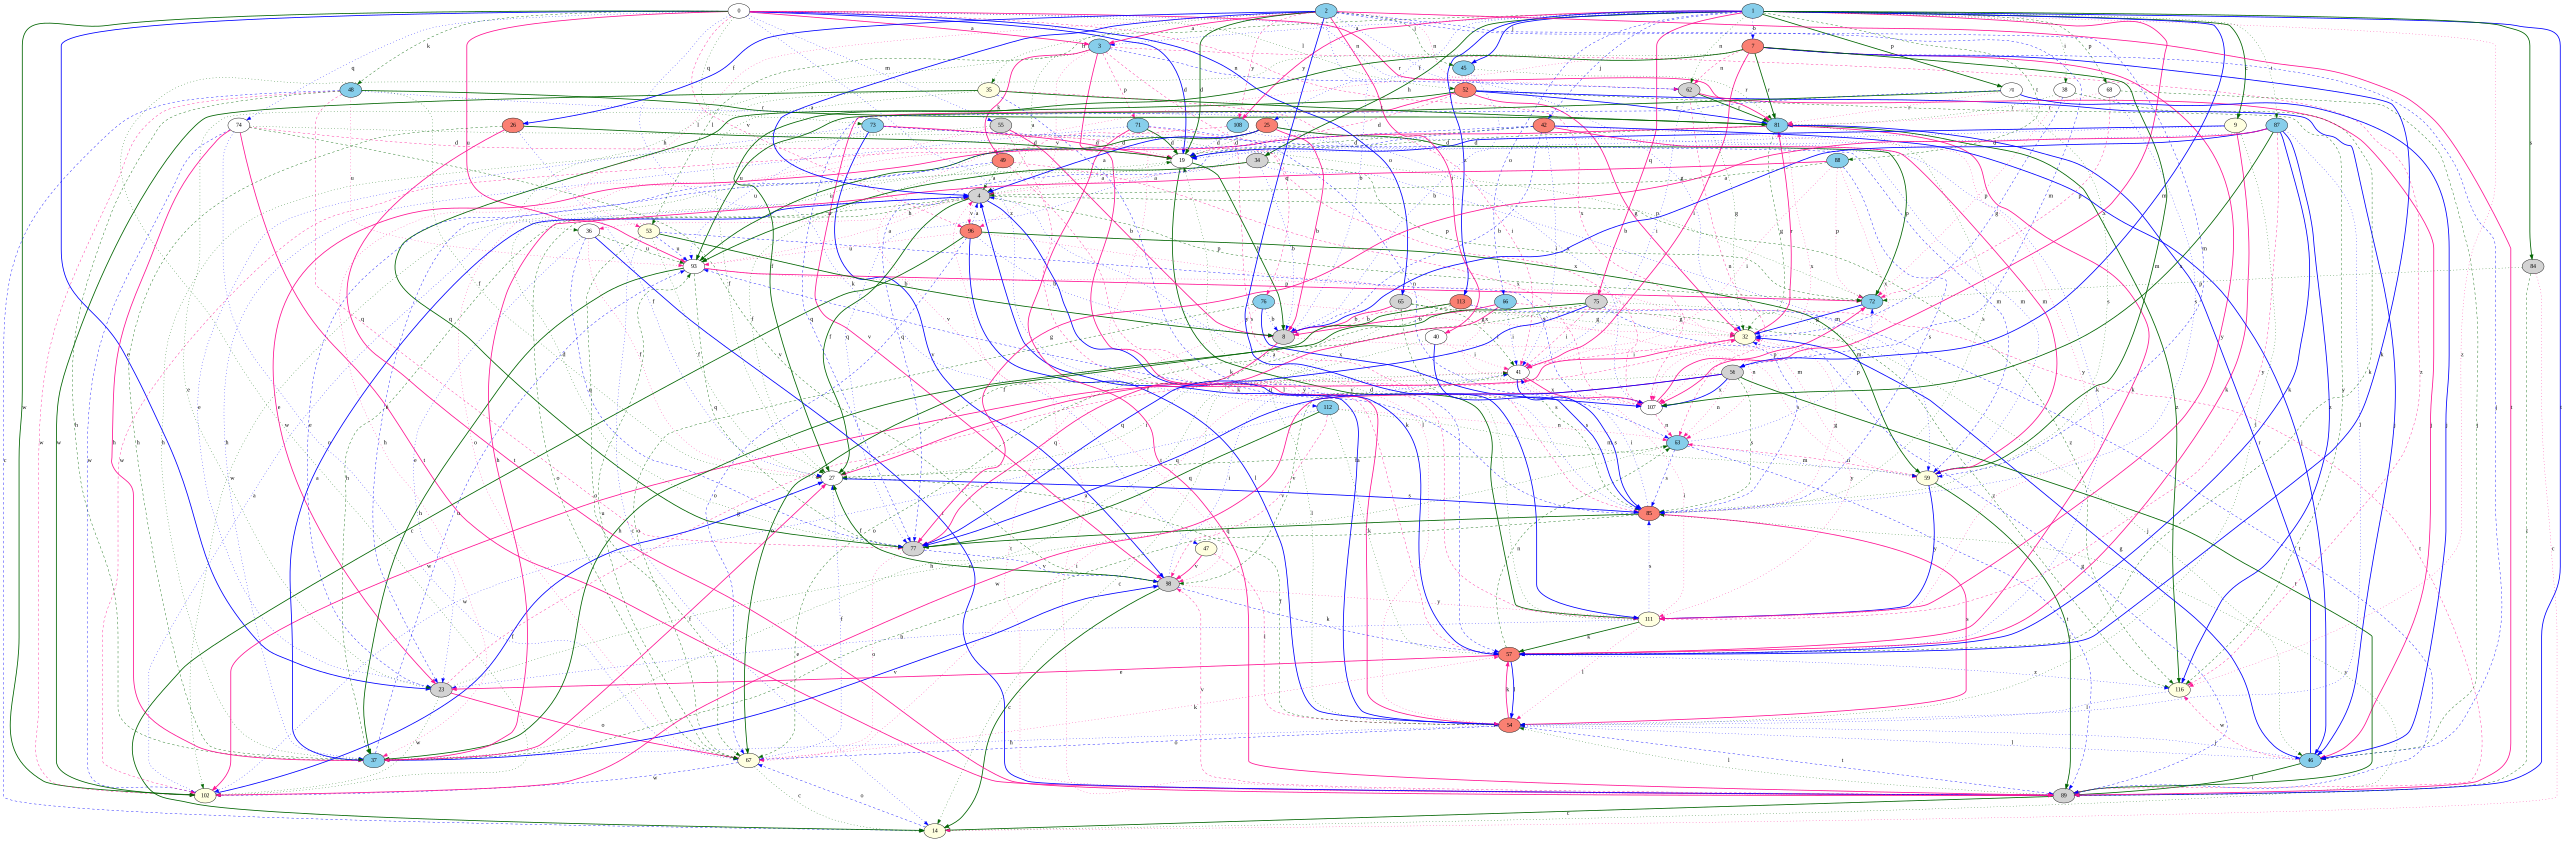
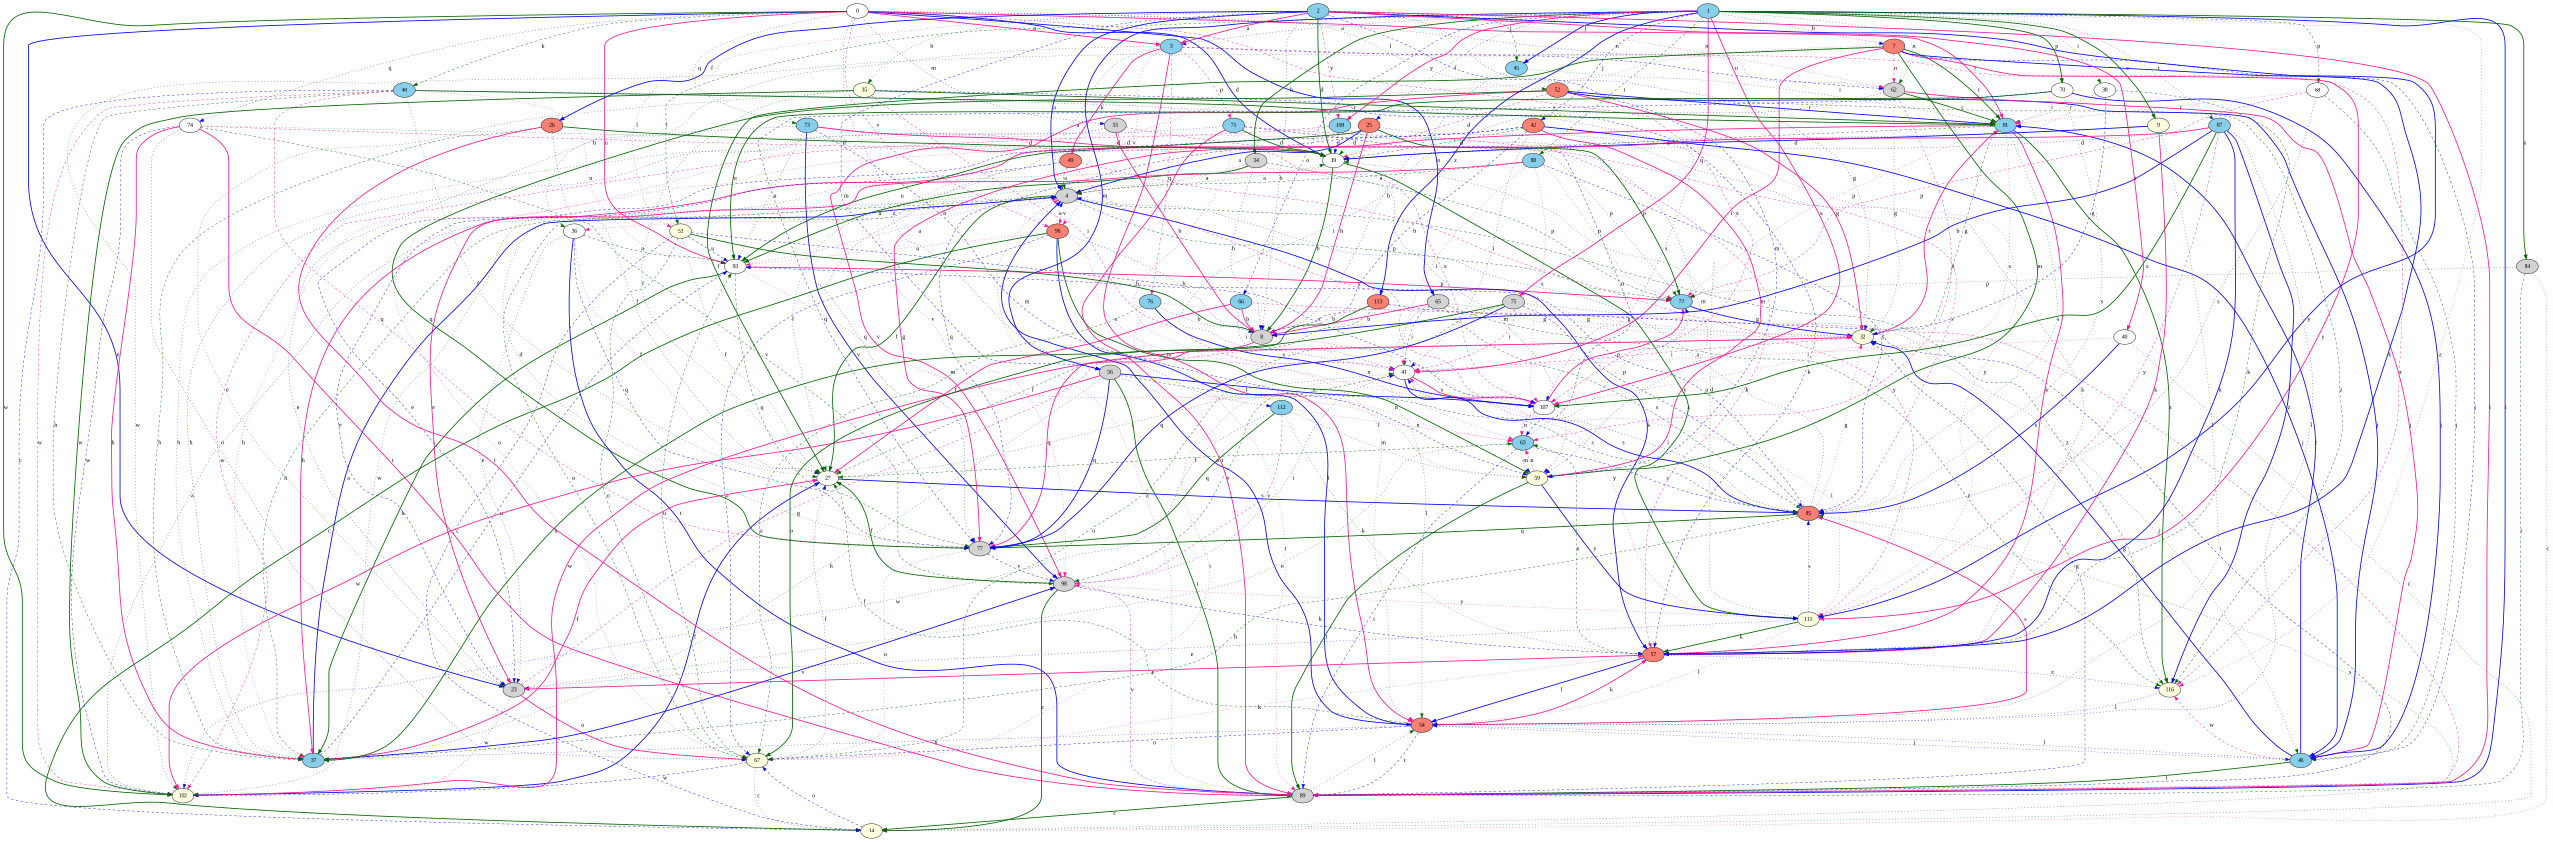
edge "52" -> "116": label "y" -> "z"
node "47": removed
edge "53" -> "14": style dotted -> dashed
